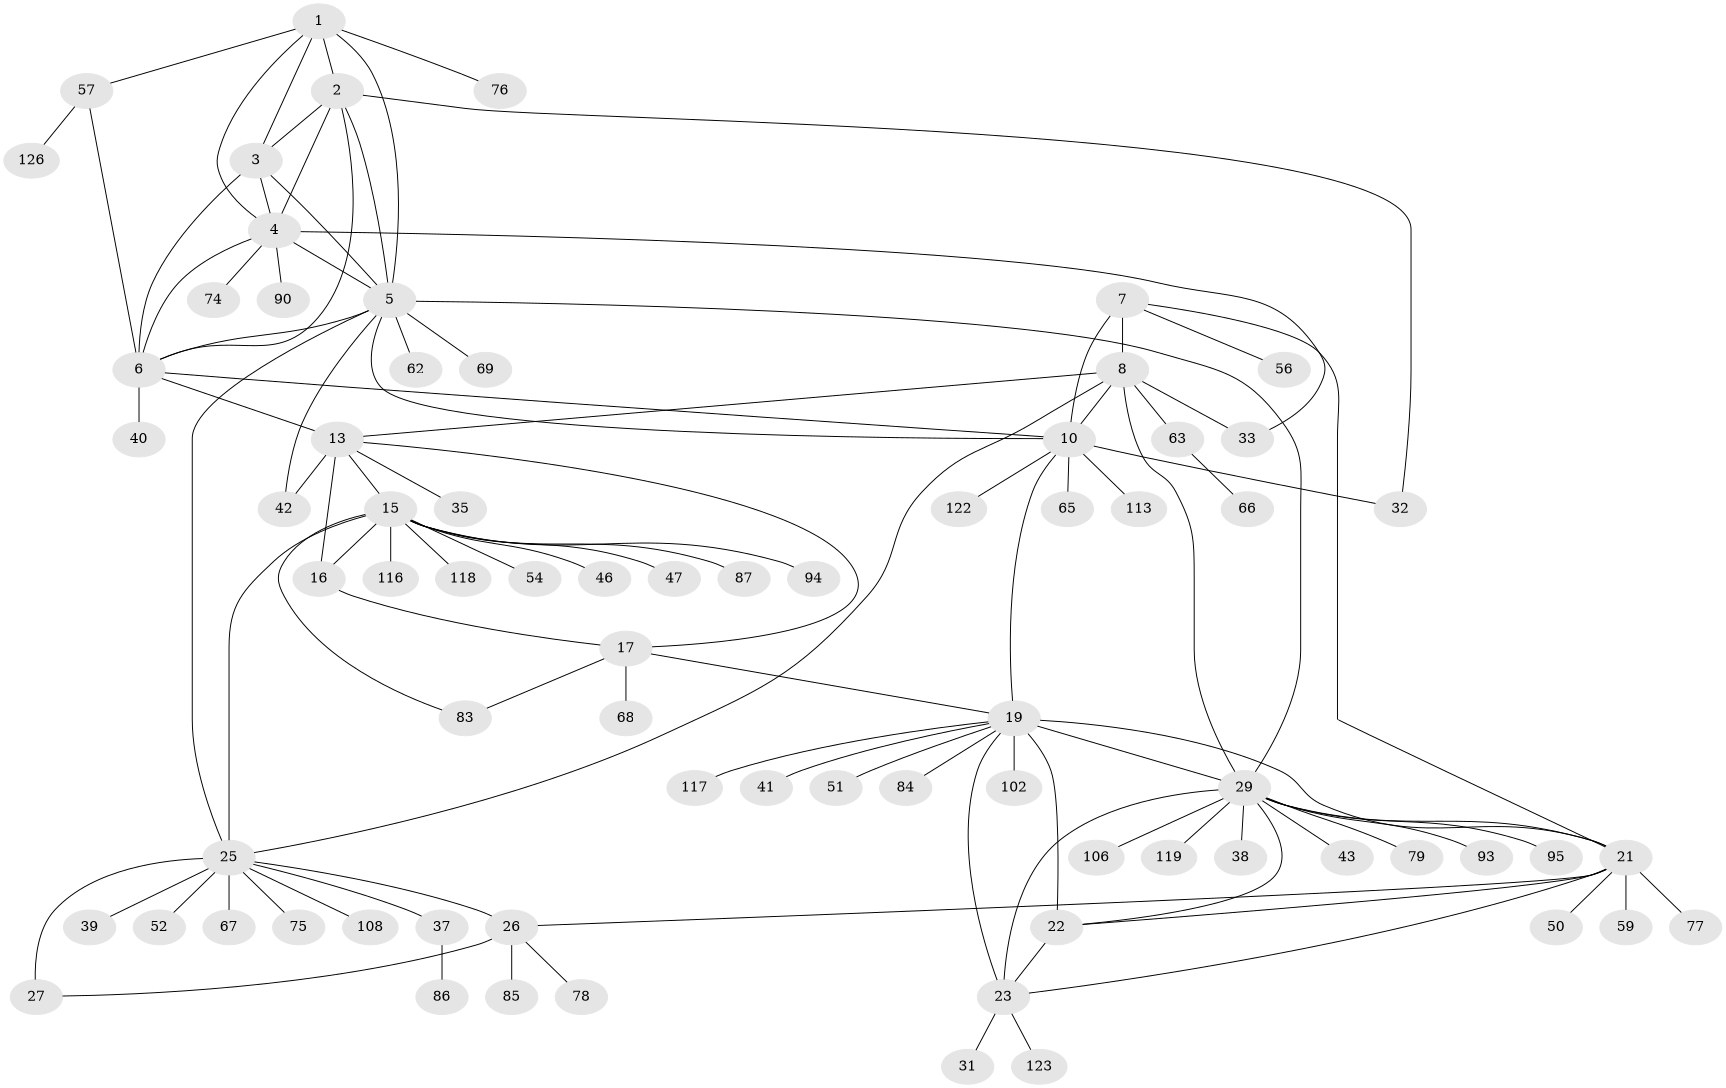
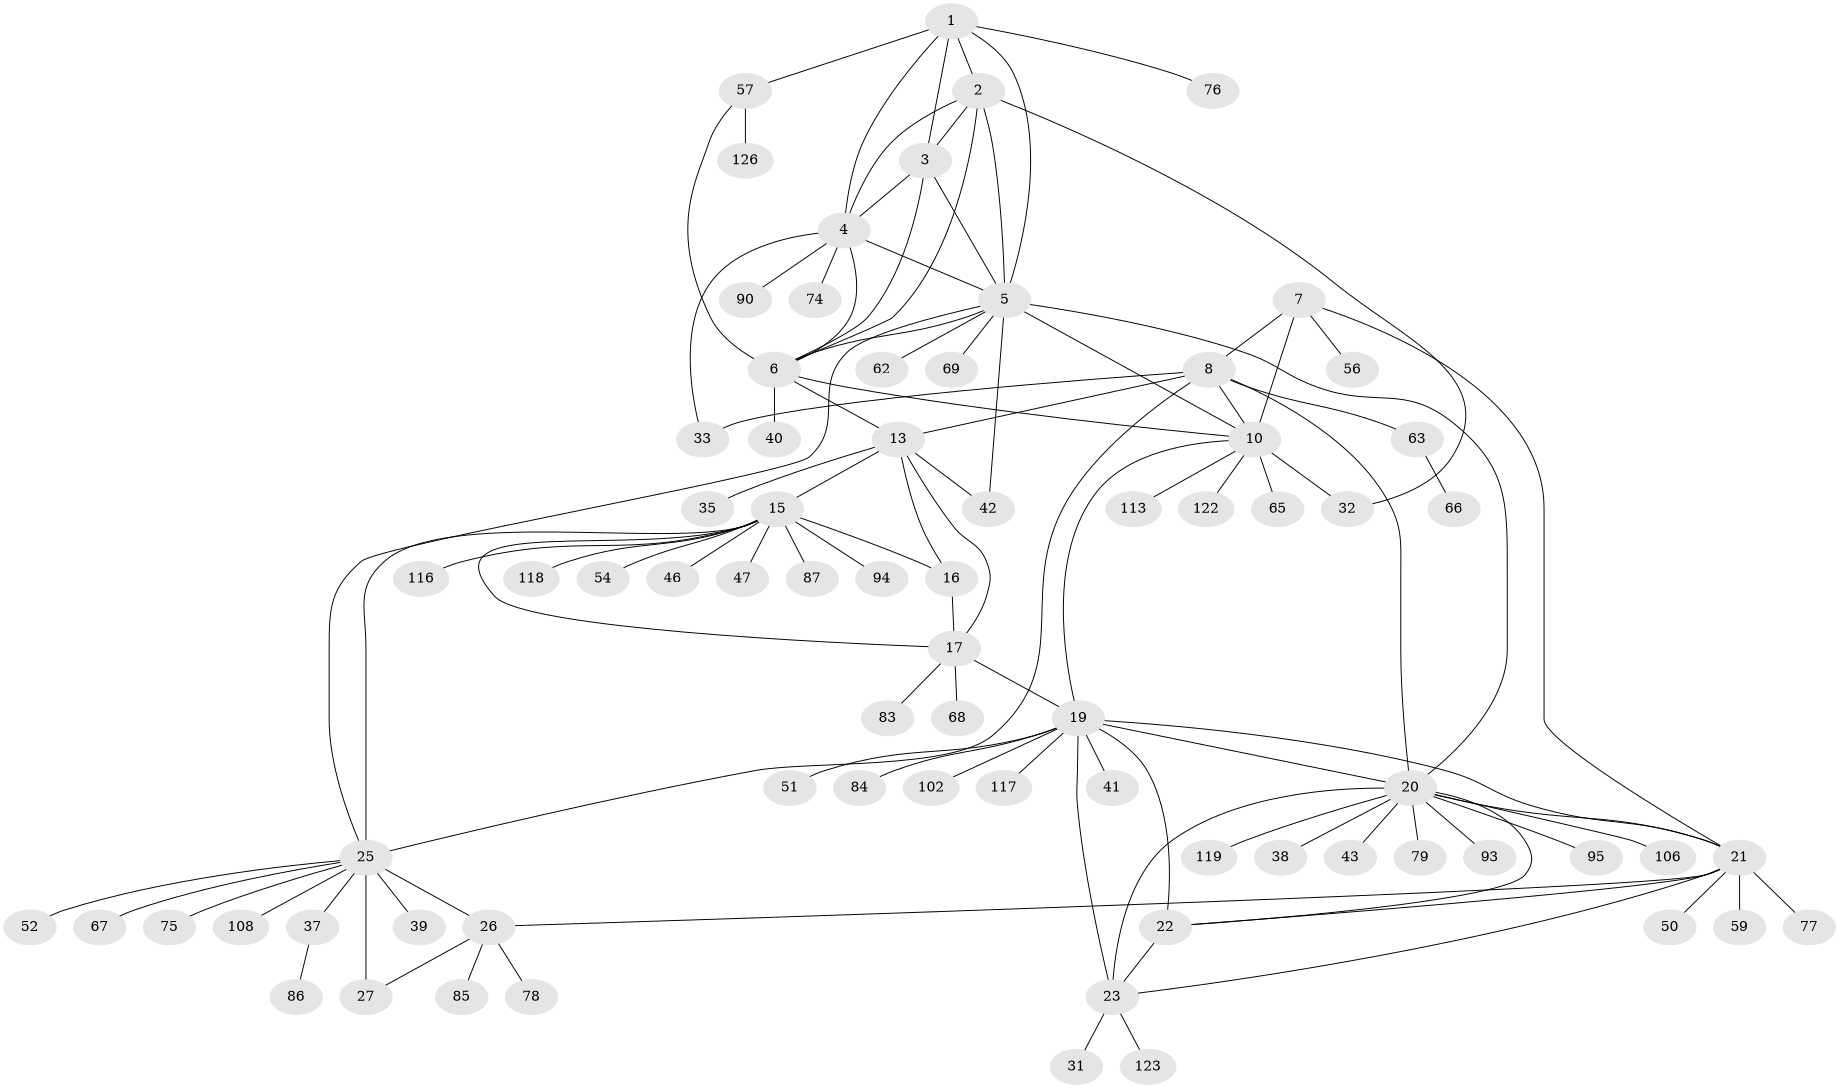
edge "15" -- "83": now "15" -- "17"
node "29": label "29" -> "20"
